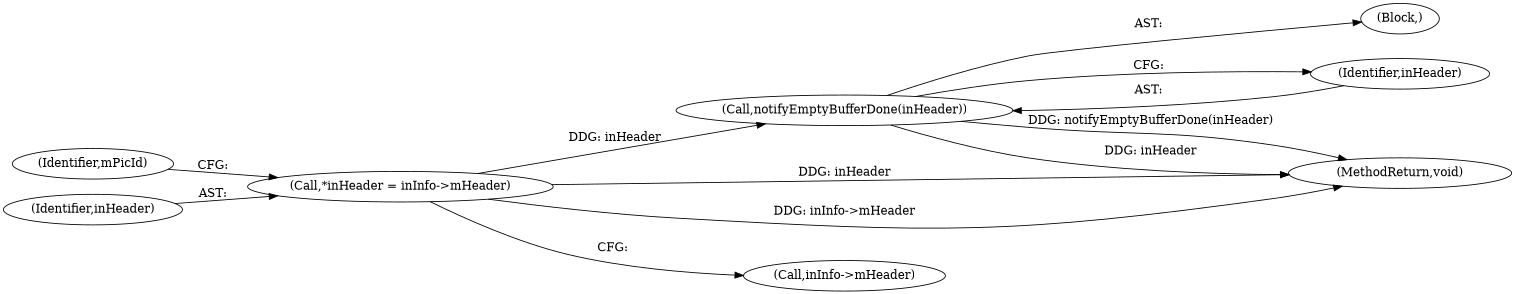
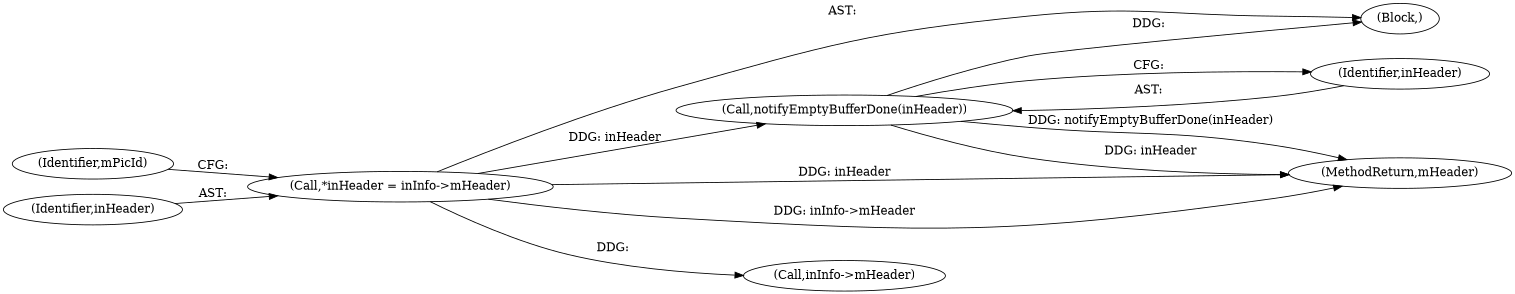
edge "(Call,notifyEmptyBufferDone(inHeader))" -> "(Block,)": label "AST: " -> "DDG: "
edge "(Call,*inHeader = inInfo->mHeader)" -> "(Block,)": added, label "AST:"
node "(MethodReturn,void)": label "(MethodReturn,void)" -> "(MethodReturn,mHeader)"
edge "(Call,*inHeader = inInfo->mHeader)" -> "(Call,inInfo->mHeader)": label "CFG: " -> "DDG: "
